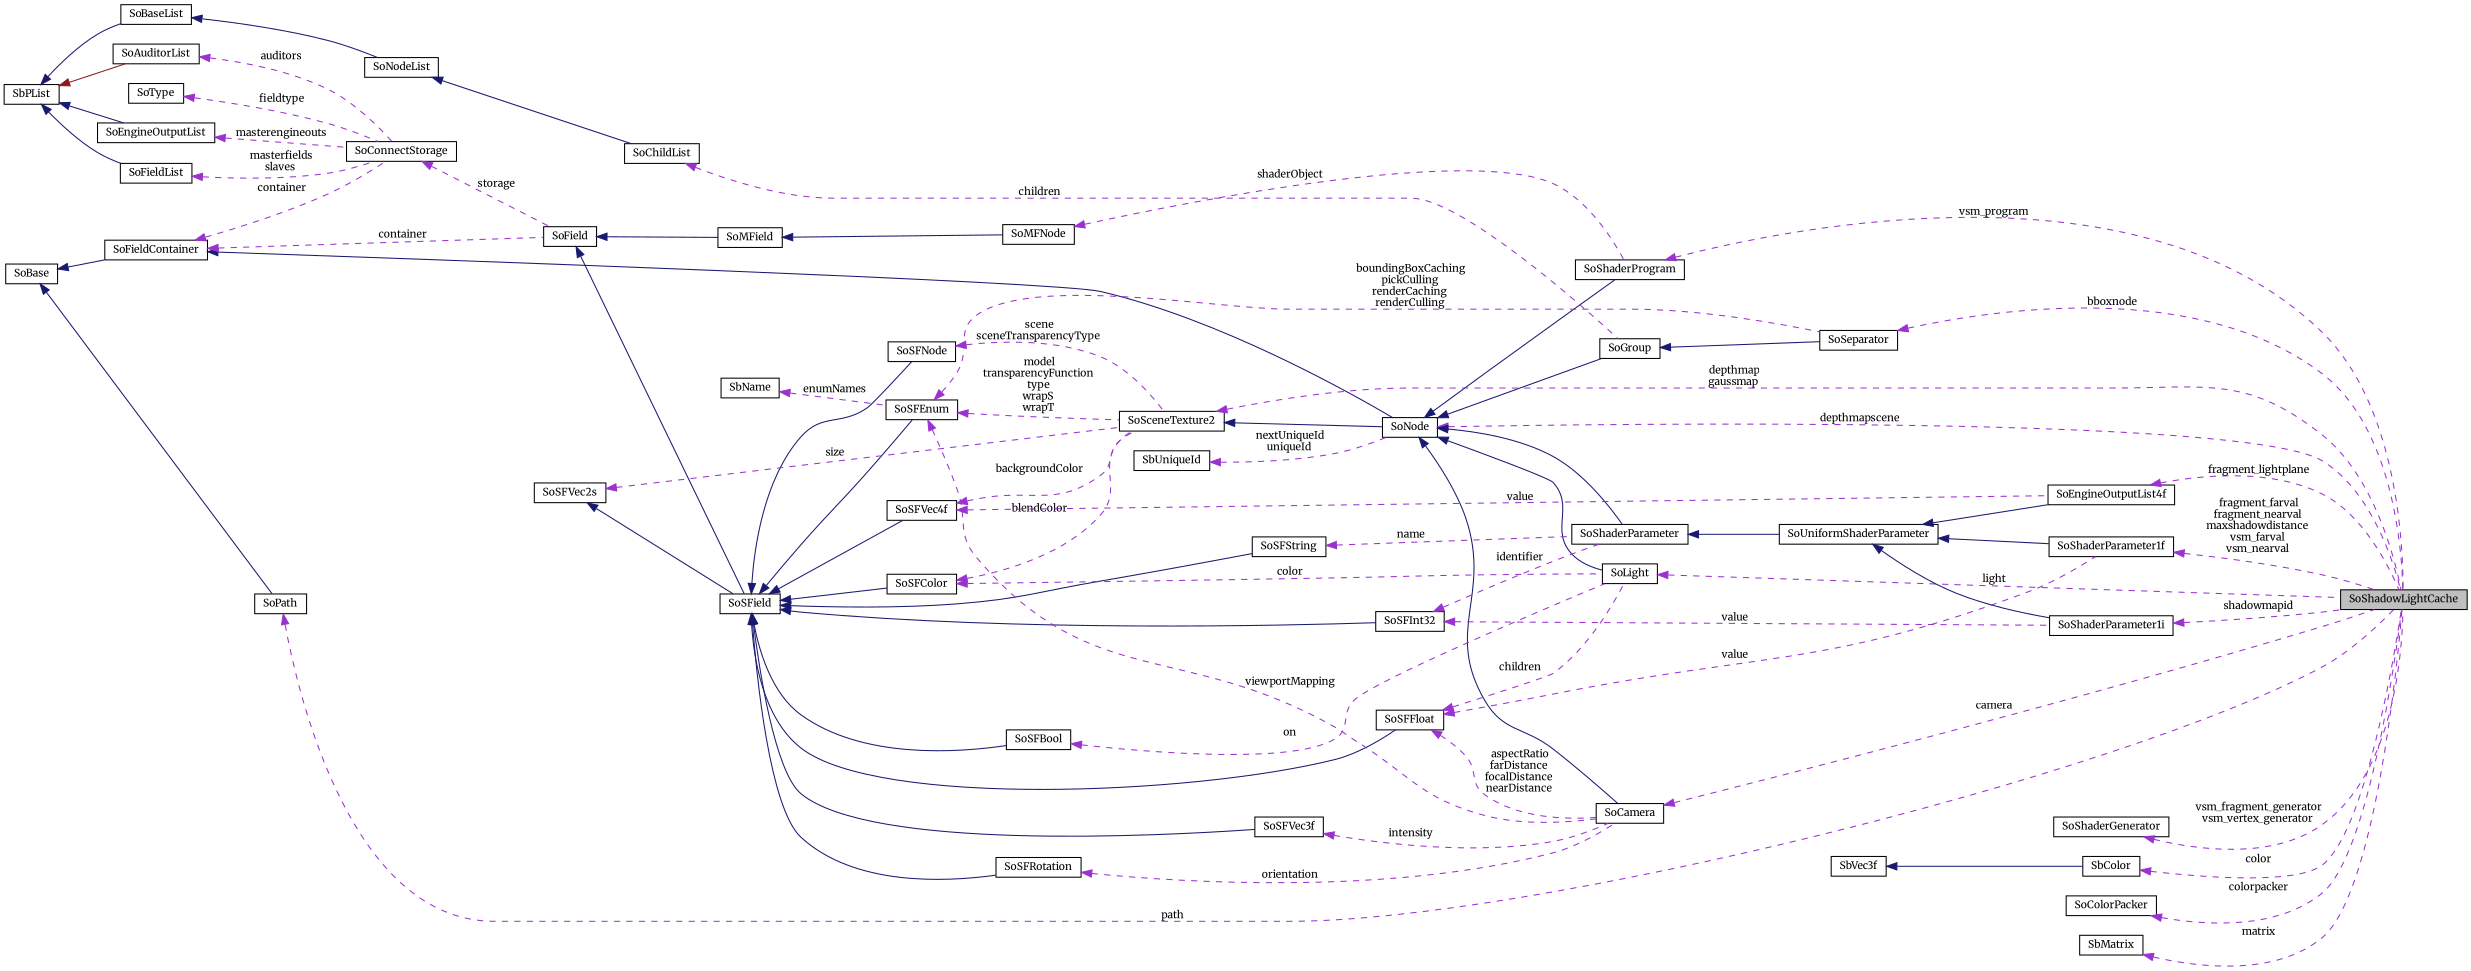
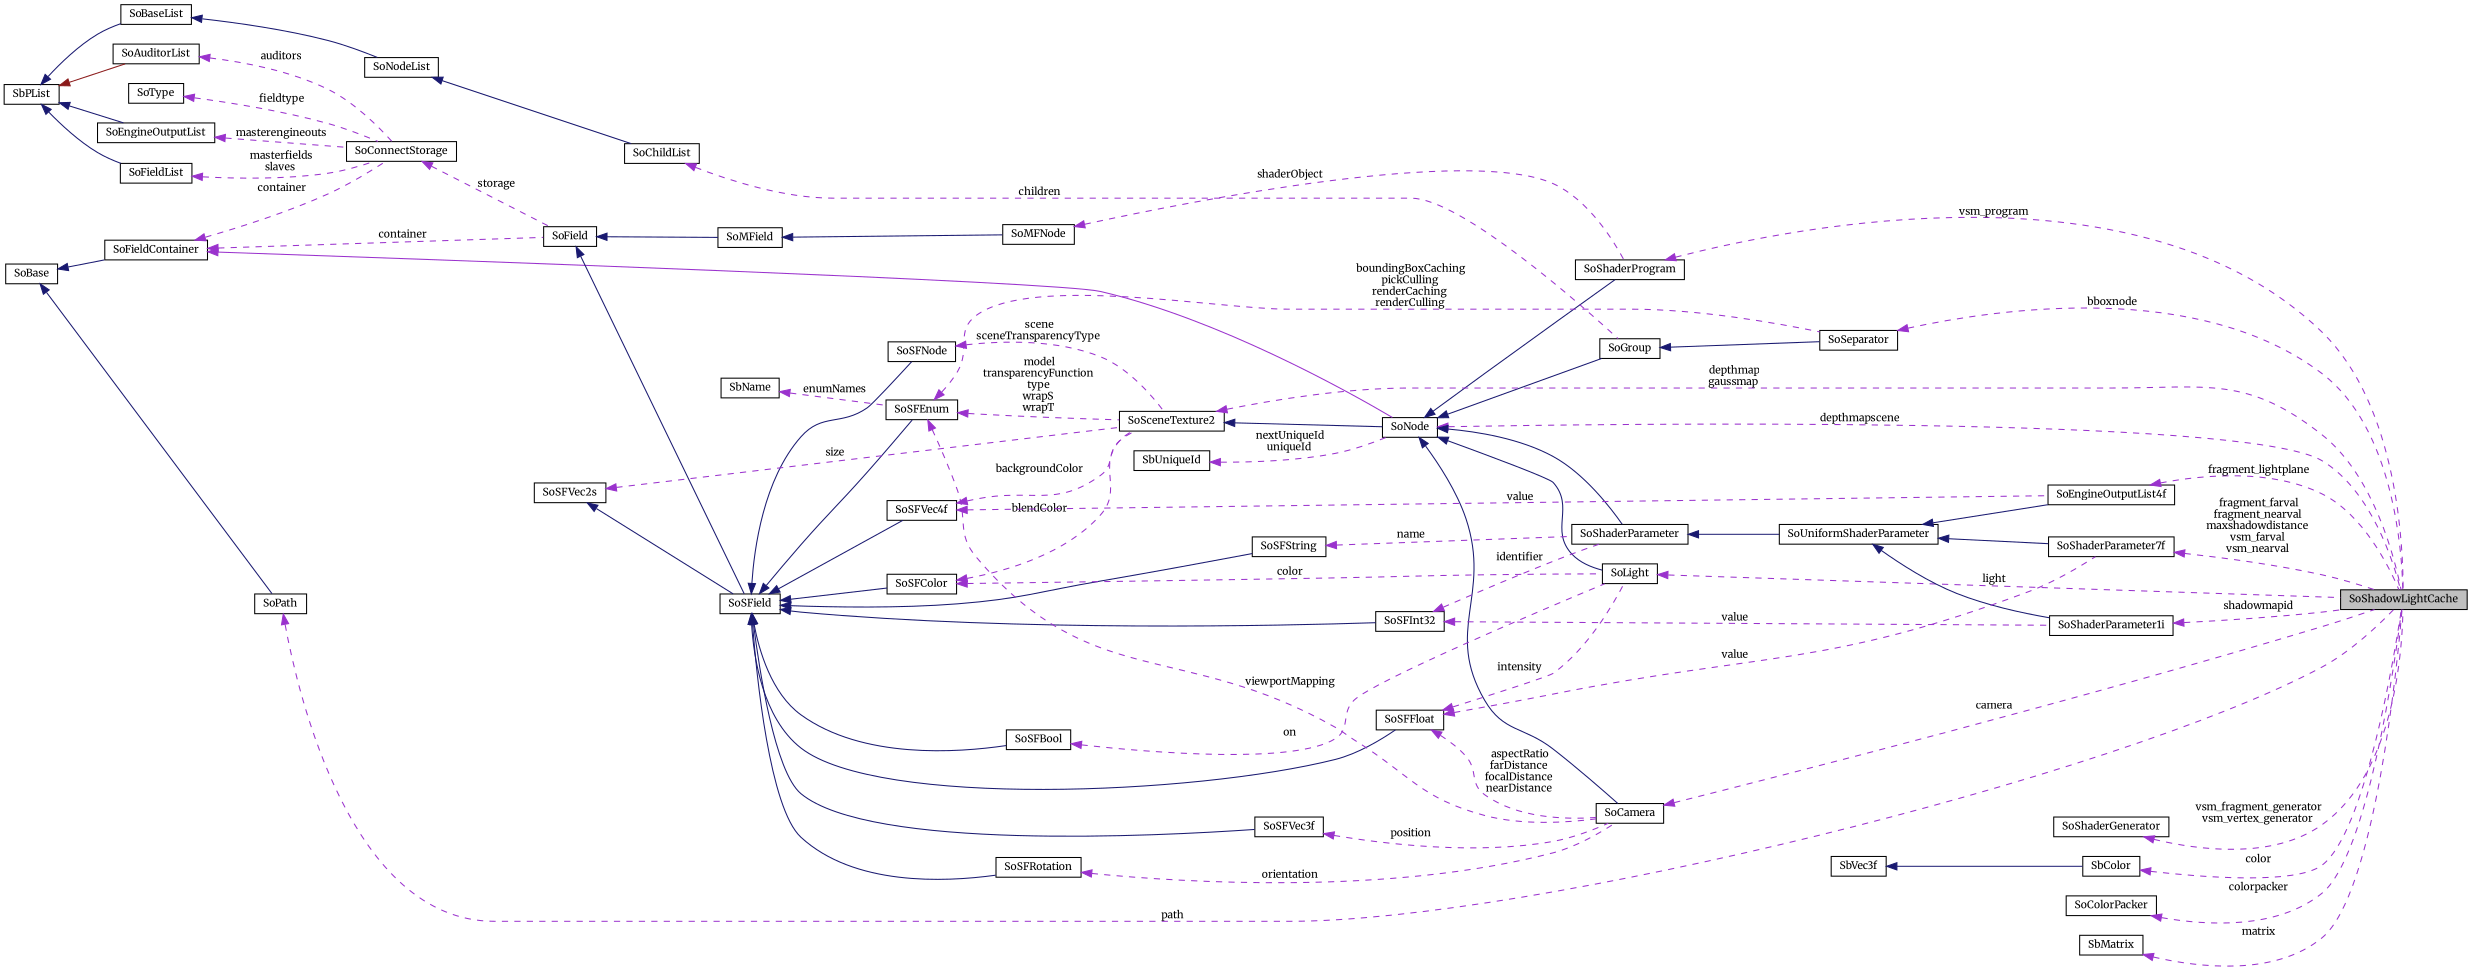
edge "SoNode" -> "SoFieldContainer": color midnightblue -> darkorchid3
node "SoShaderParameter1f": label "SoShaderParameter1f" -> "SoShaderParameter7f"
edge "SoLight" -> "SoSFFloat": label " children" -> " intensity"
edge "SoCamera" -> "SoSFVec3f": label " intensity" -> " position"
